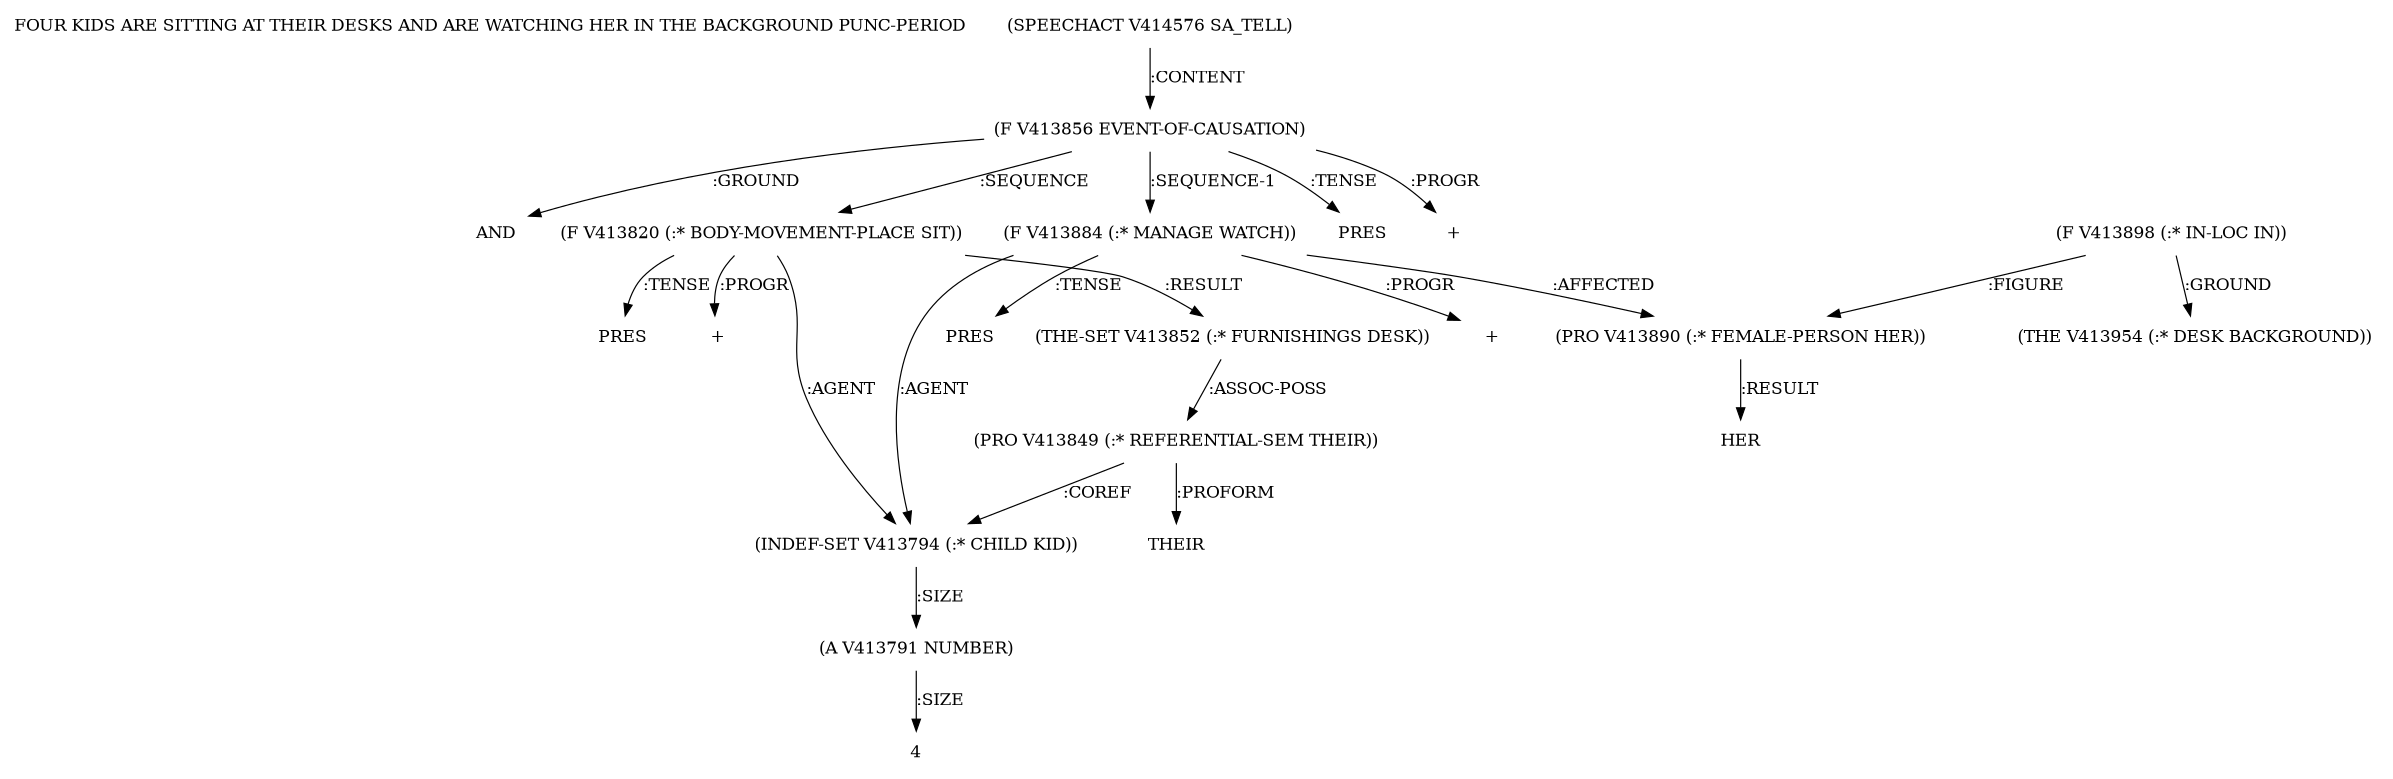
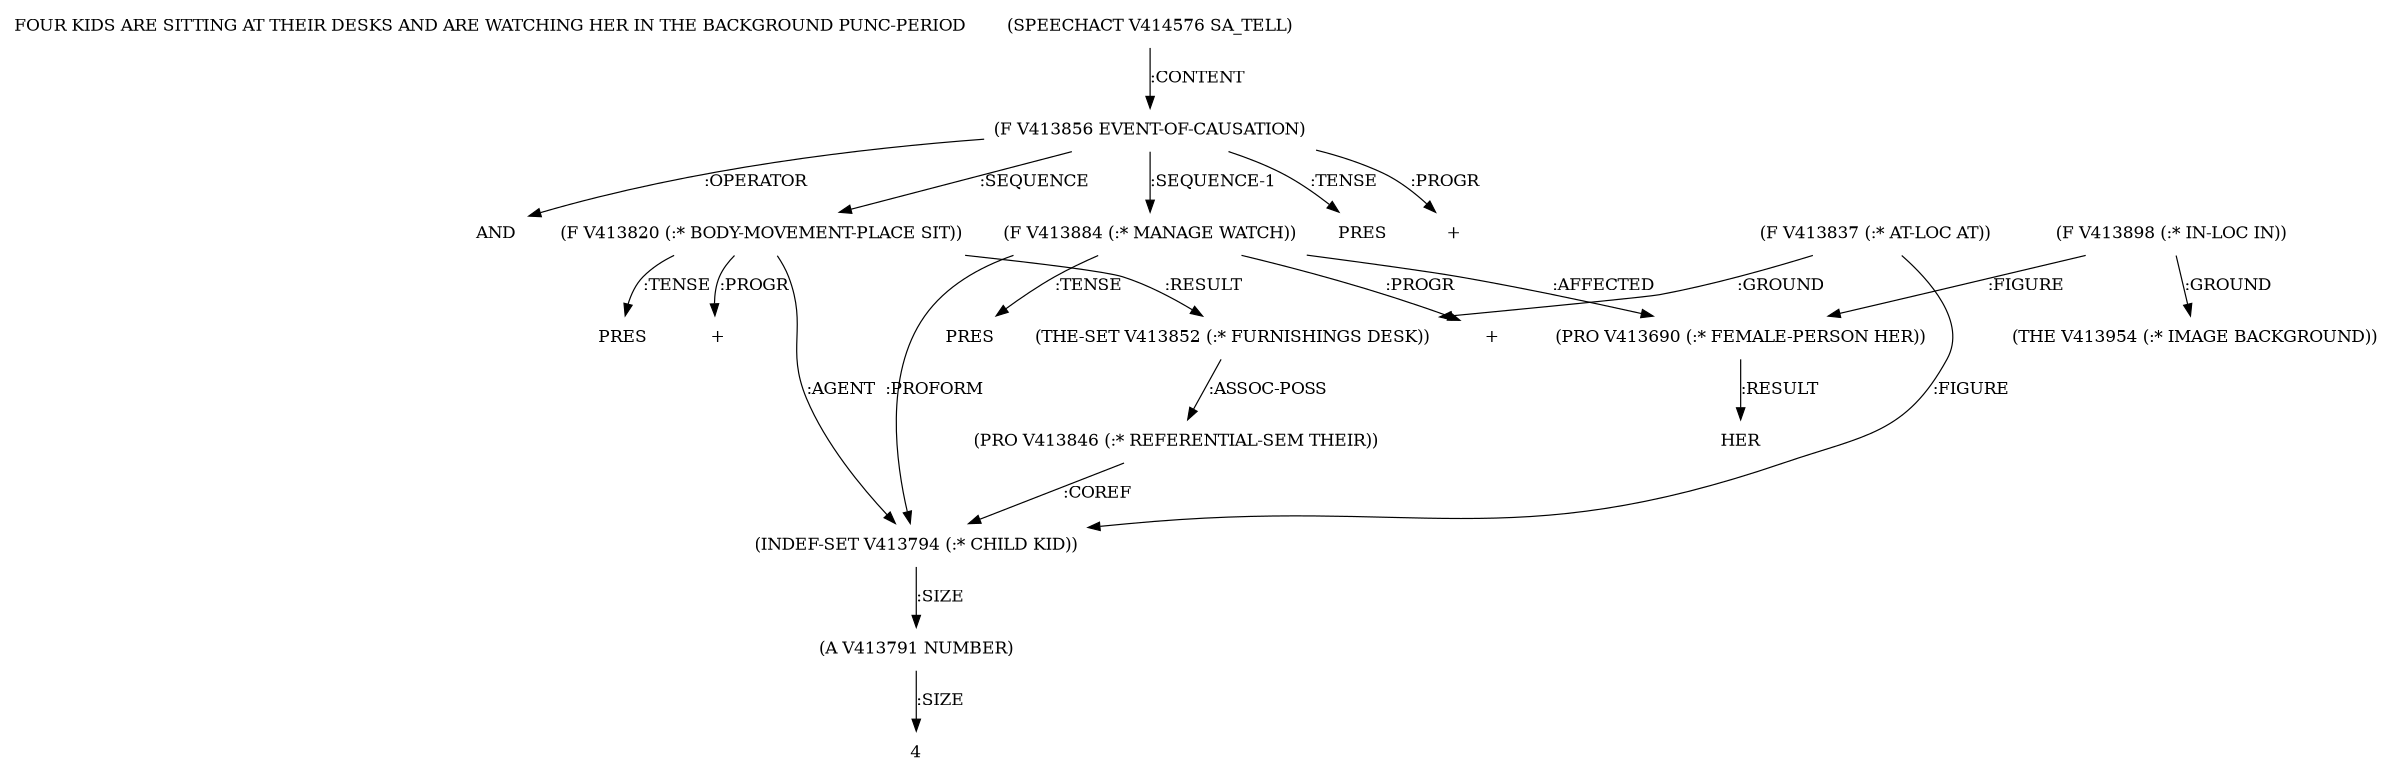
edge "(F V413856 EVENT-OF-CAUSATION)" -> "AND": label ":GROUND" -> ":OPERATOR"
node "(F V413837 (:* AT-LOC AT))": added
node "(PRO V413890 (:* FEMALE-PERSON HER))": label "(PRO V413890 (:* FEMALE-PERSON HER))" -> "(PRO V413690 (:* FEMALE-PERSON HER))"
node "(THE V413954 (:* DESK BACKGROUND))": label "(THE V413954 (:* DESK BACKGROUND))" -> "(THE V413954 (:* IMAGE BACKGROUND))"
edge "(F V413884 (:* MANAGE WATCH))" -> "(INDEF-SET V413794 (:* CHILD KID))": label ":AGENT" -> ":PROFORM"
node "(PRO V413849 (:* REFERENTIAL-SEM THEIR))": label "(PRO V413849 (:* REFERENTIAL-SEM THEIR))" -> "(PRO V413846 (:* REFERENTIAL-SEM THEIR))"
node "THEIR": removed
